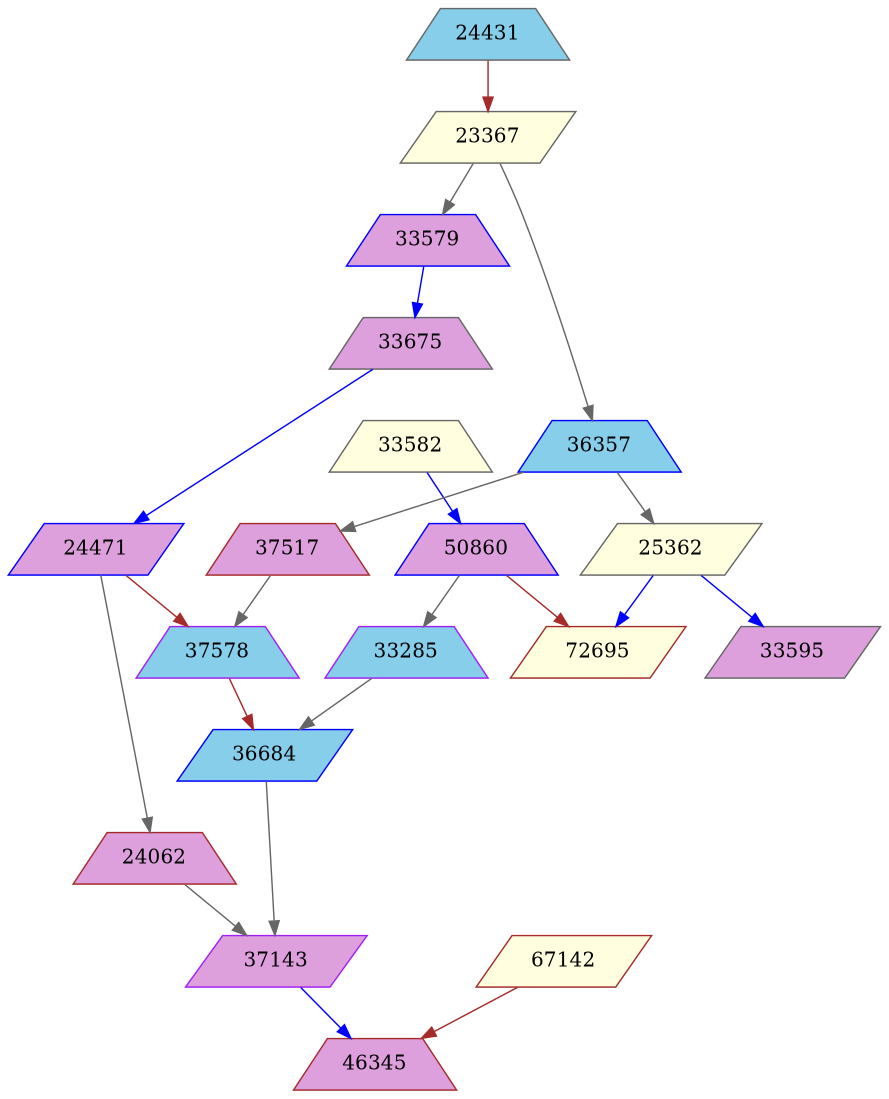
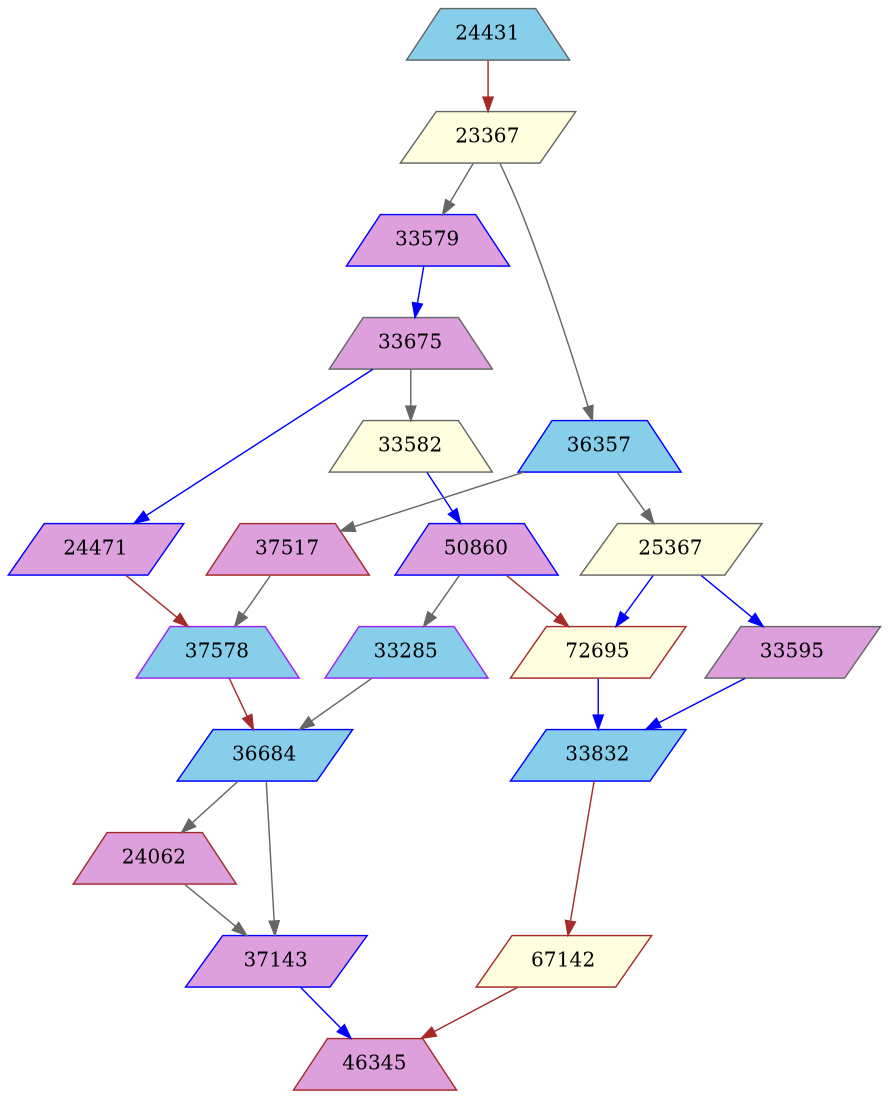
edge "33675" -> "33582": added
node "25362": label "25362" -> "25367"
edge "24471" -> "24062": now "36684" -> "24062"
node "33832": added
node "37143": color purple -> blue
